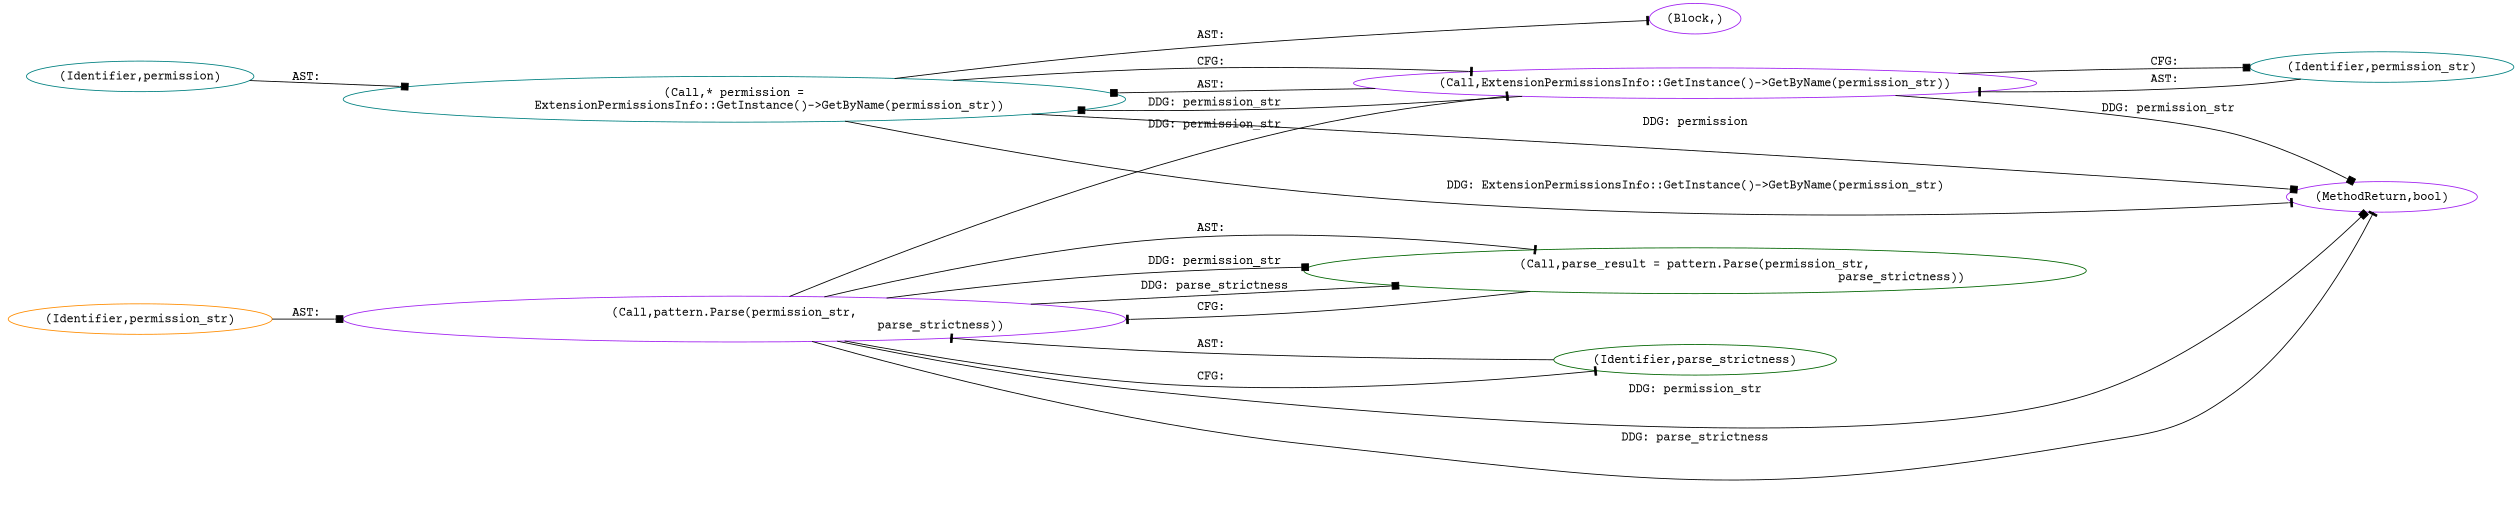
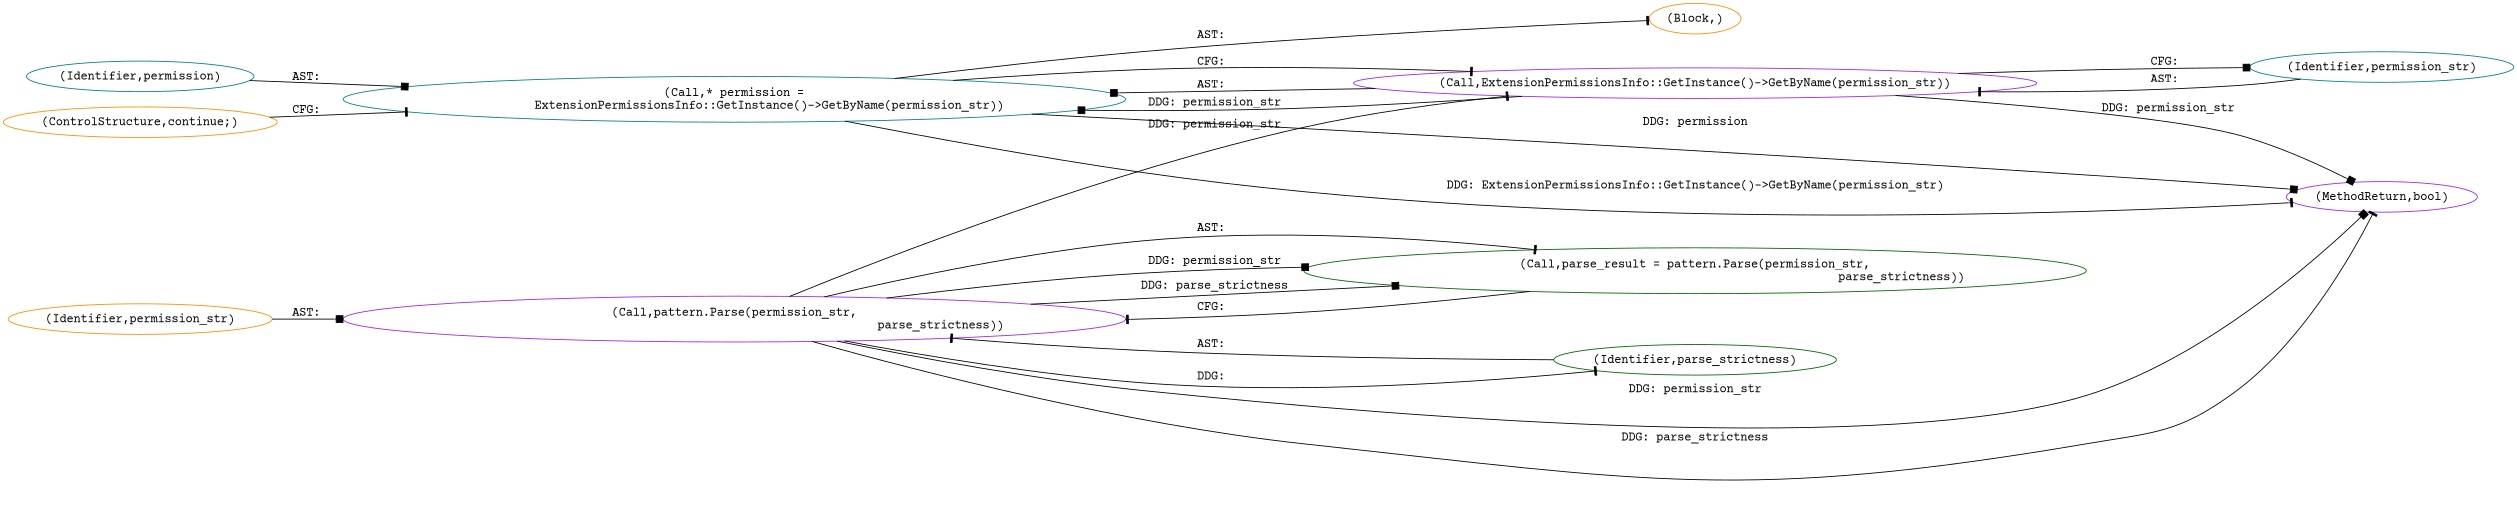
node "(Block,)": color purple -> darkorange
node "(ControlStructure,continue;)": added
edge "(Call,pattern.Parse(permission_str, parse_strictness))" -> "(Identifier,parse_strictness)": label "CFG: " -> "DDG: "
